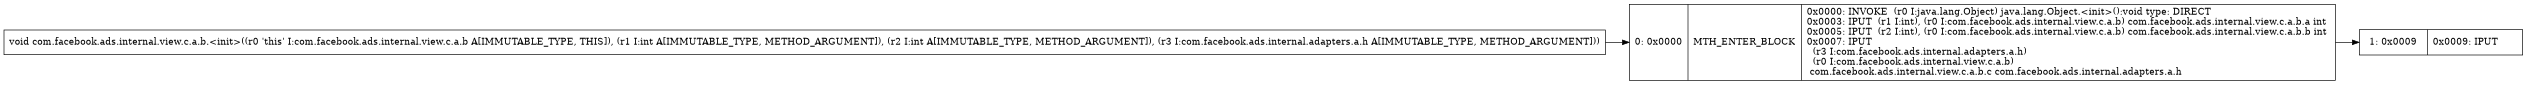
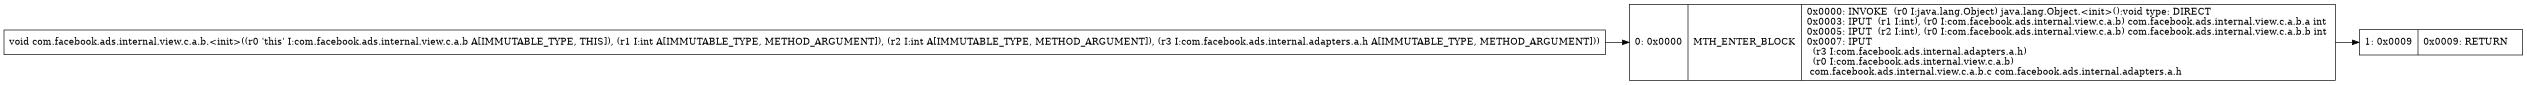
node "1: 0x0009": text "0x0009: IPUT" -> "0x0009: RETURN"
